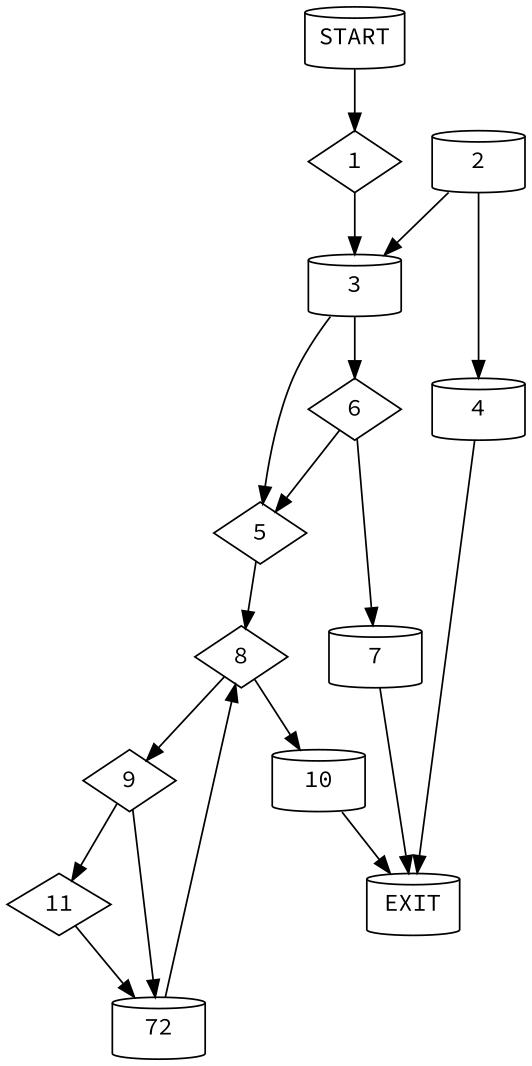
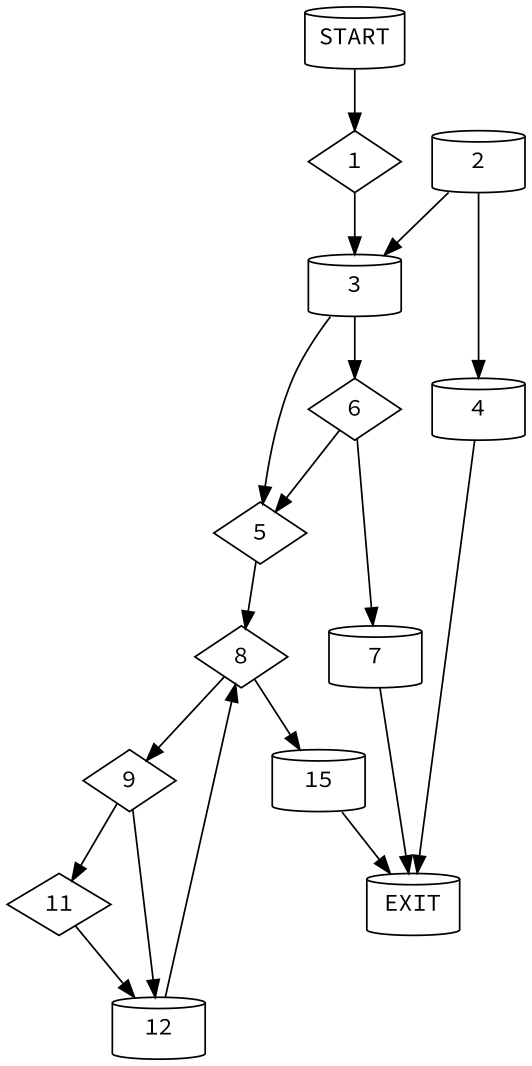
node "10": label "10" -> "15"
node "72": label "72" -> "12"
